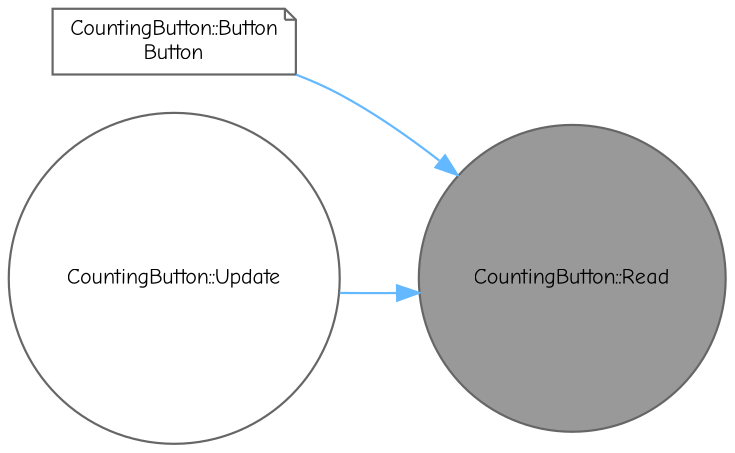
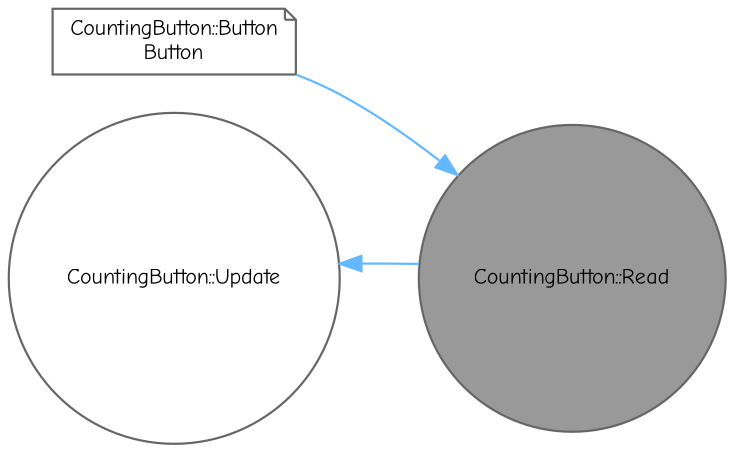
edge "CountingButton::Update" -> "CountingButton::Read": reversed
